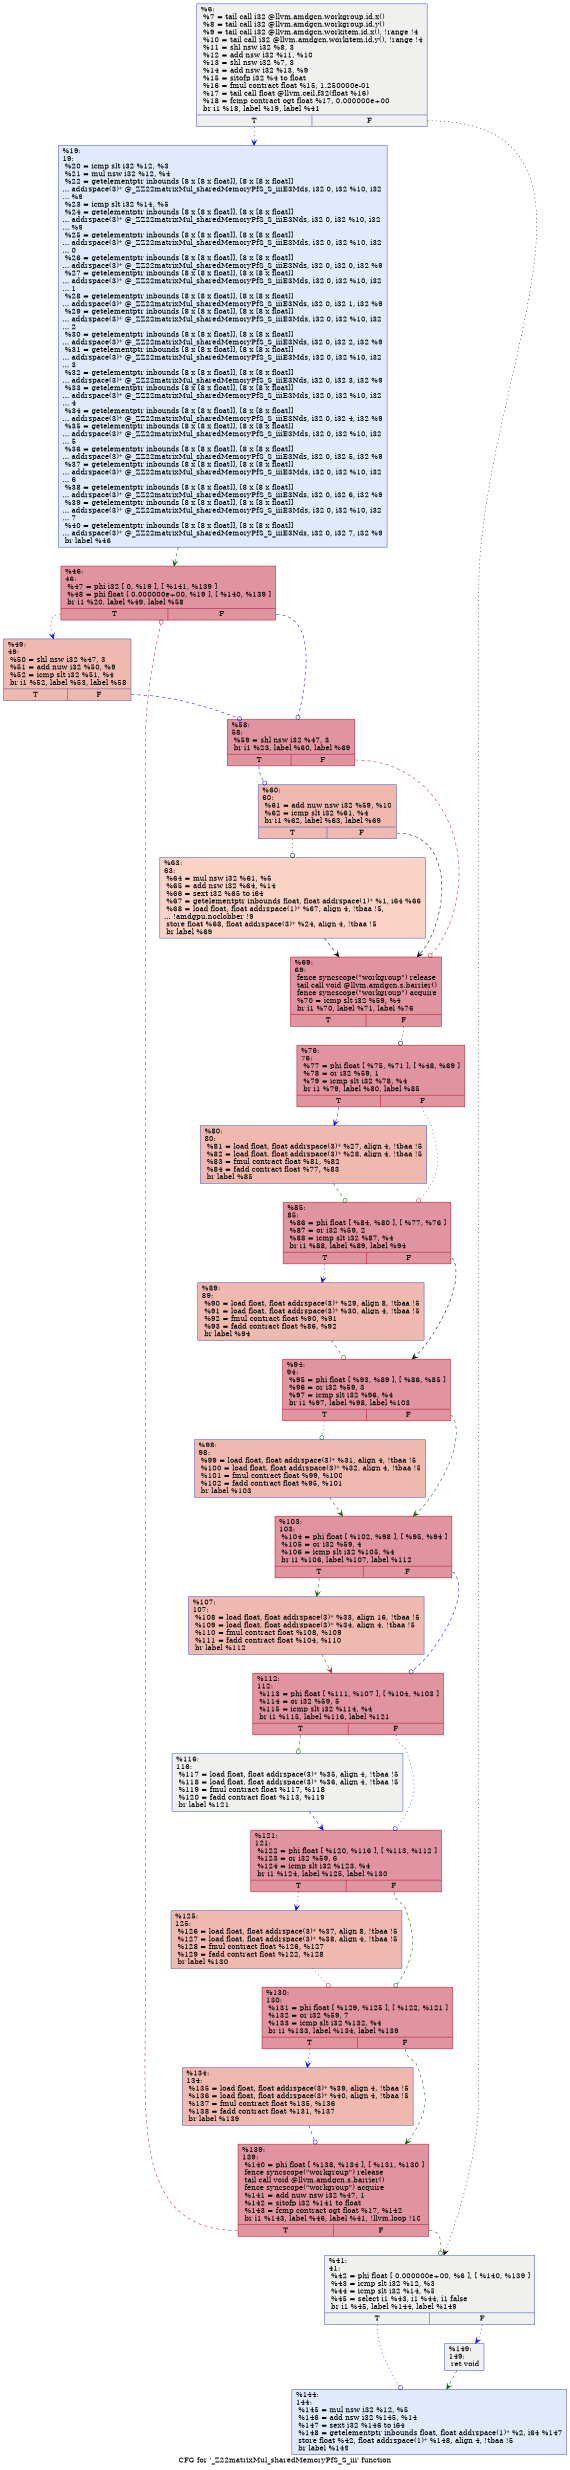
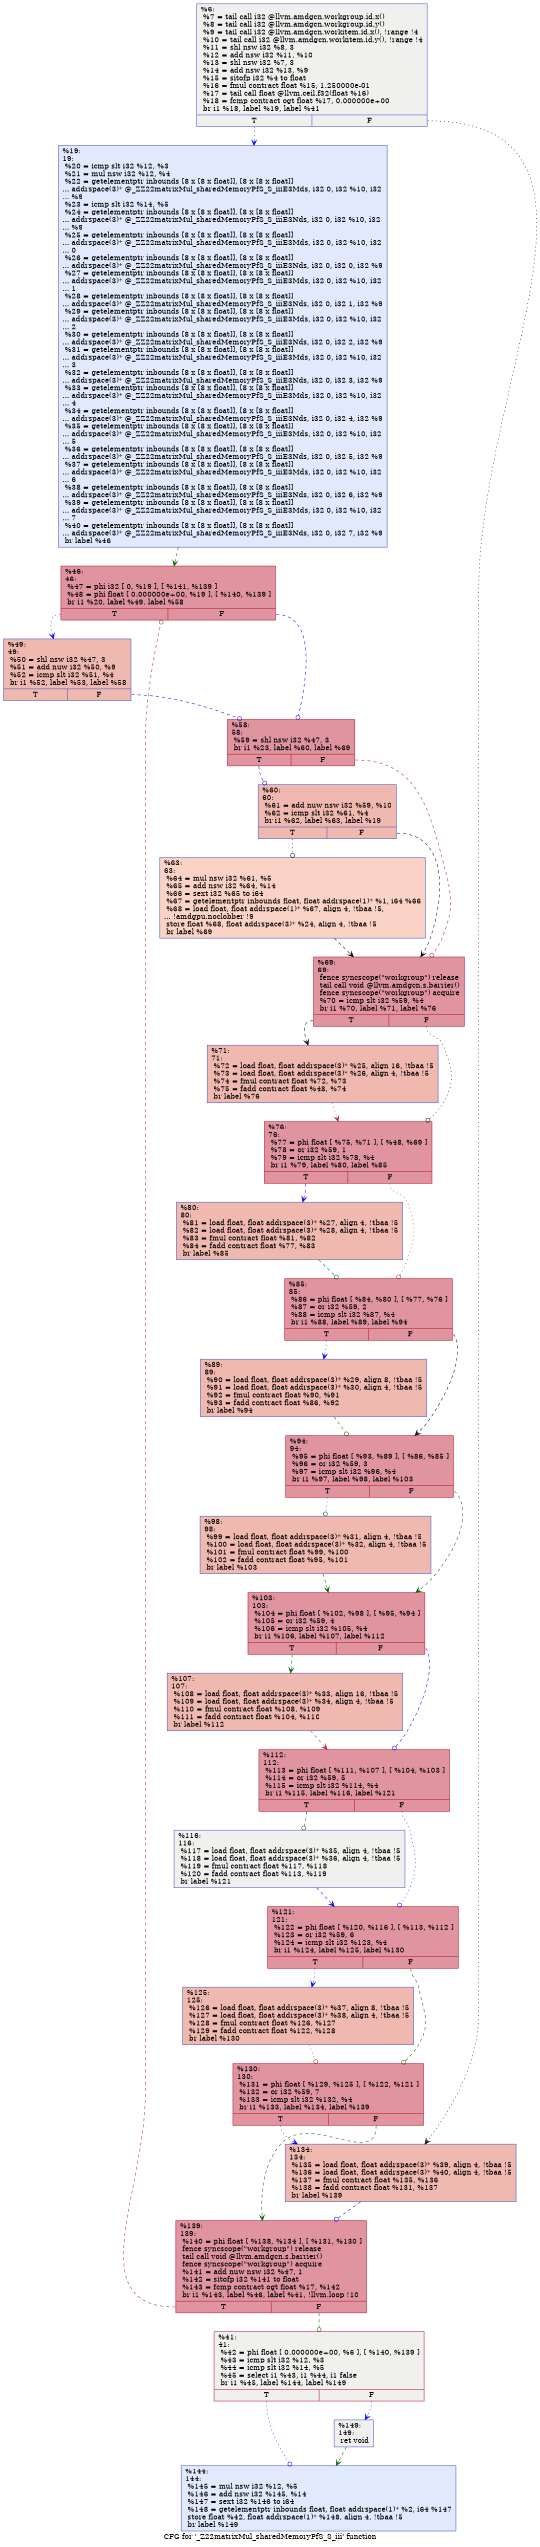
node "%60:": text "br i1 %62, label %63, label %69" -> "br i1 %62, label %63, label %19"
node "%71:": added
edge "%6:" -> "%41:": now "%6:" -> "%134:"
node "%41:": color #3d50c3ff -> #b70d28ff
